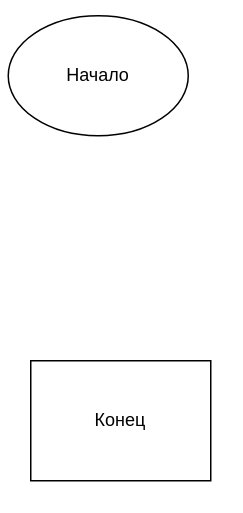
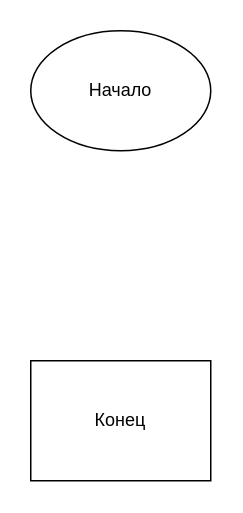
node "Начало": moved (98, 76) -> (121, 91)
